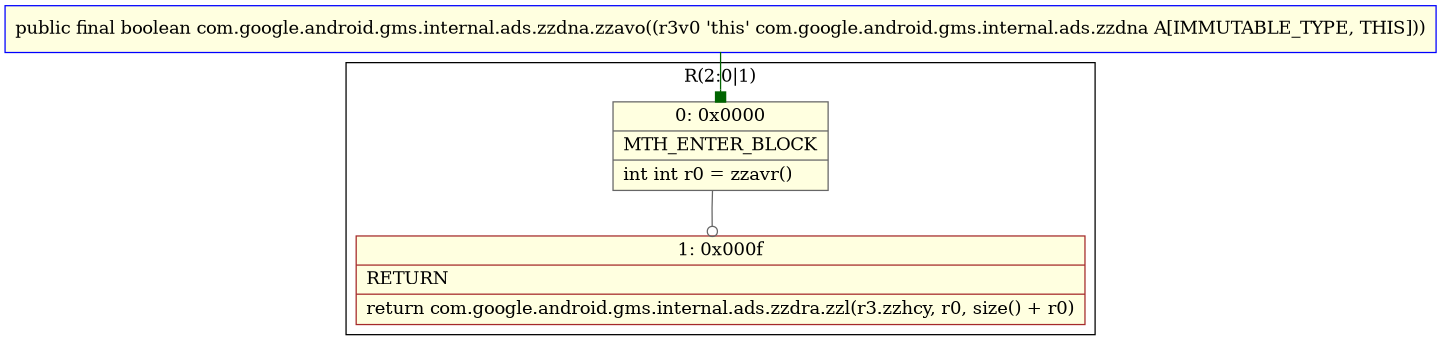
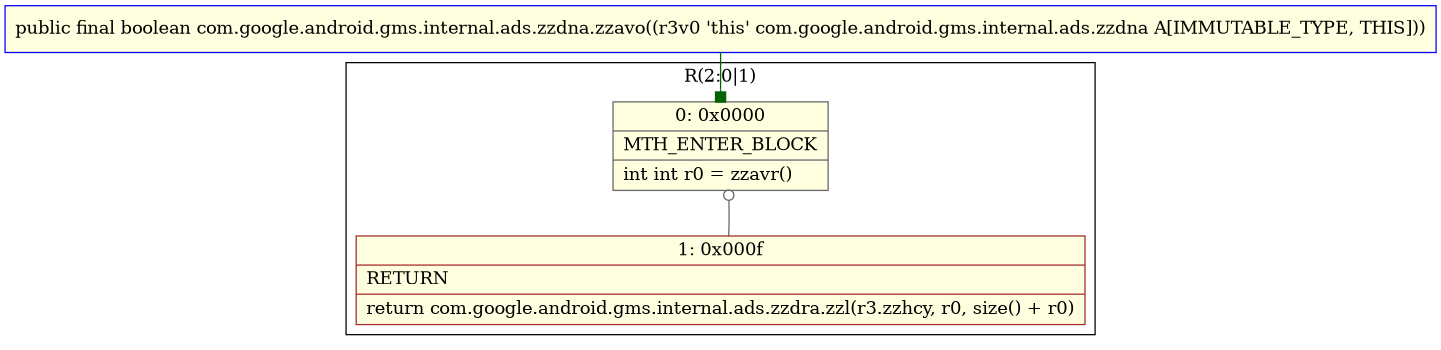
edge "0: 0x0000" -> "1: 0x000f": reversed
